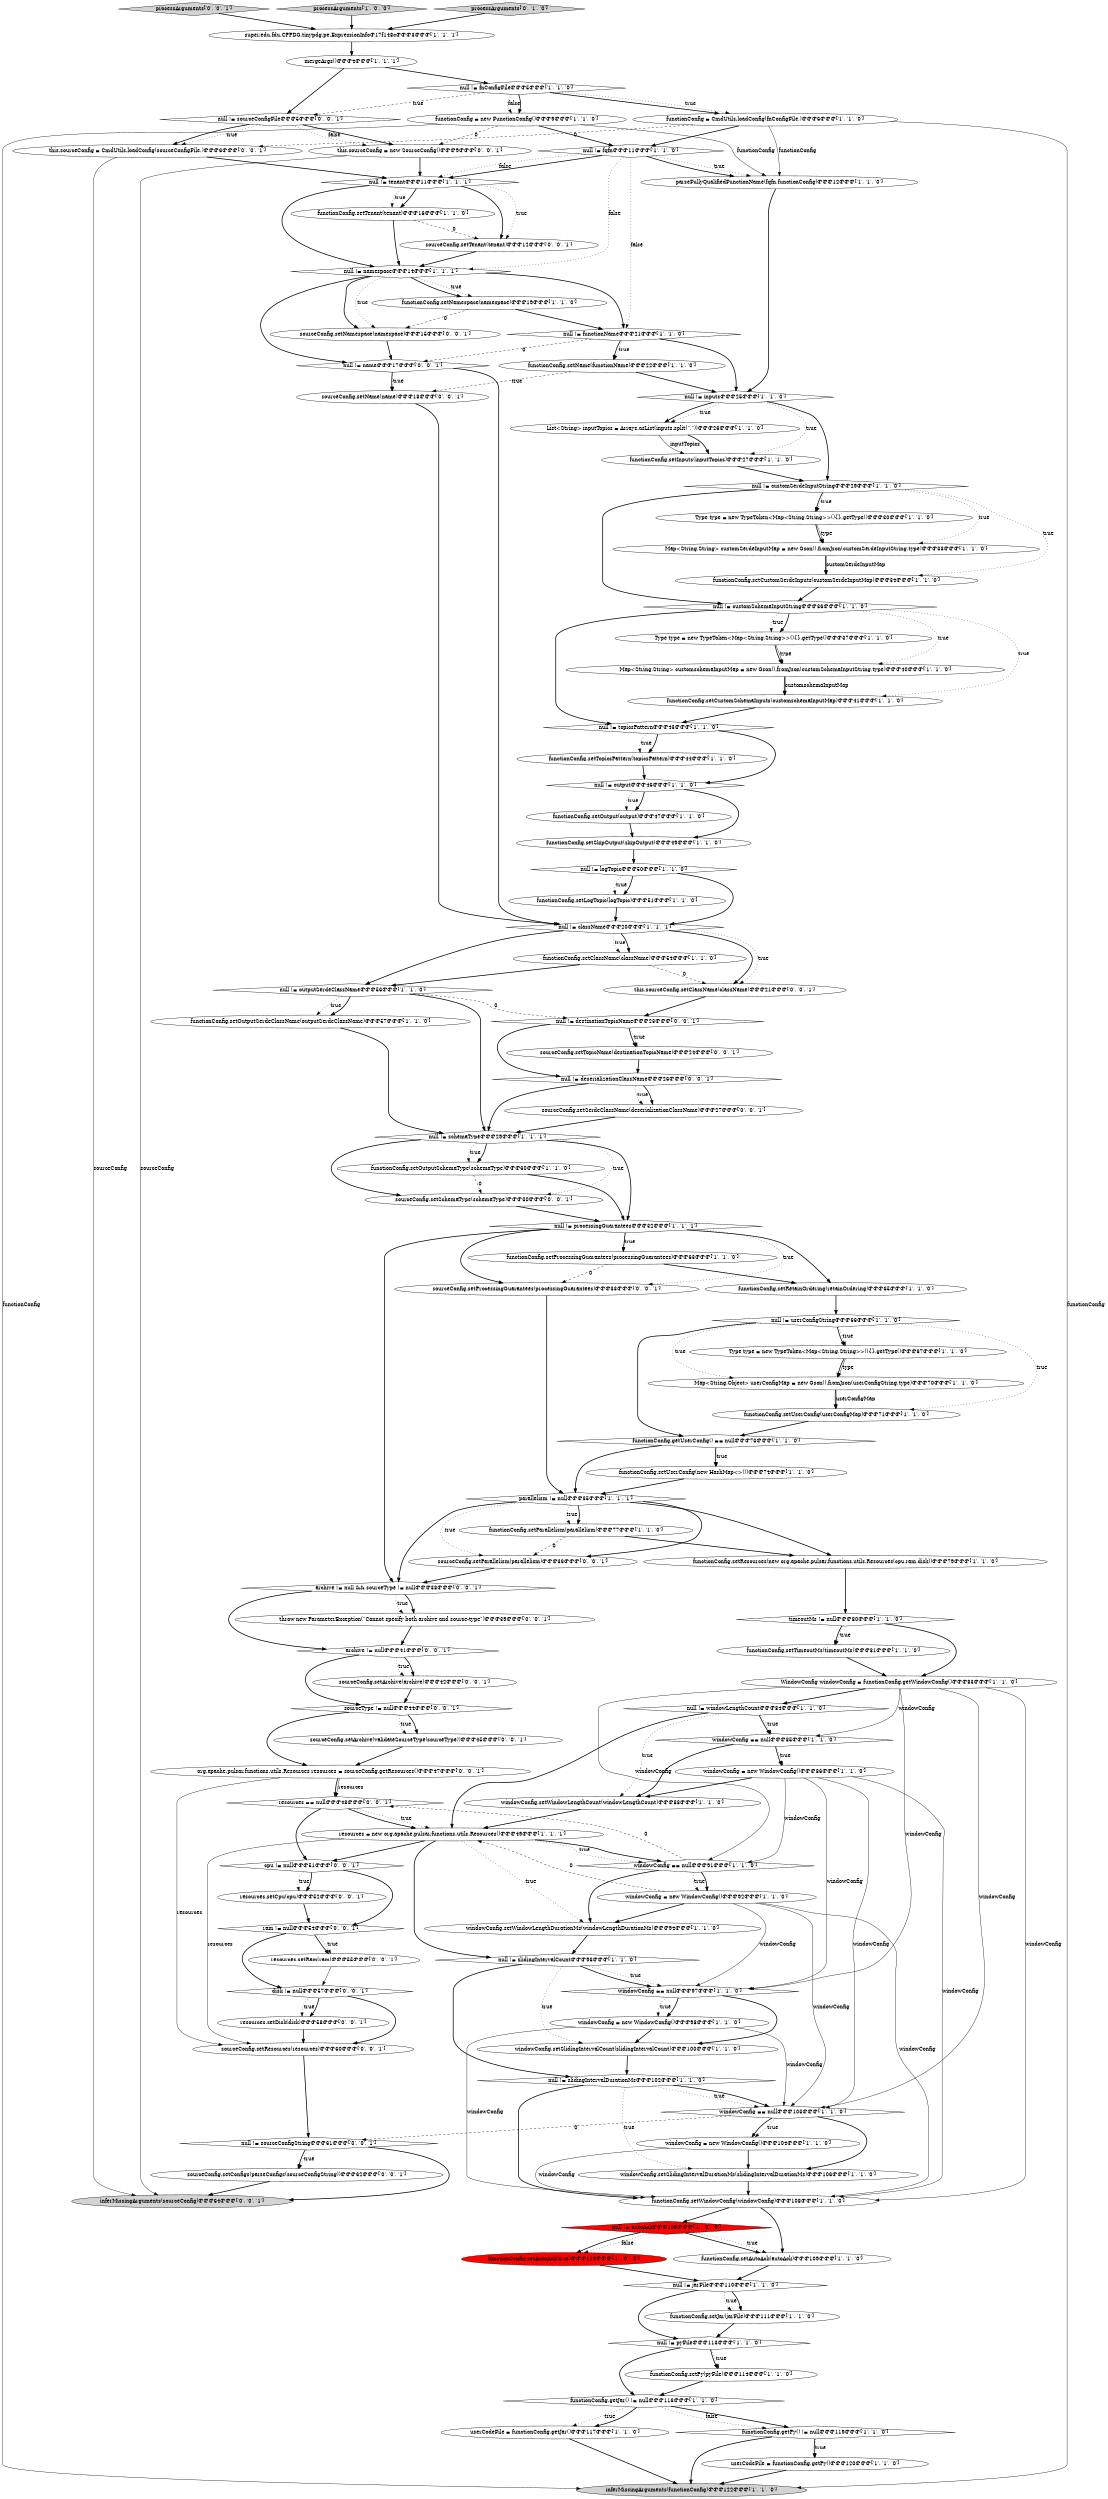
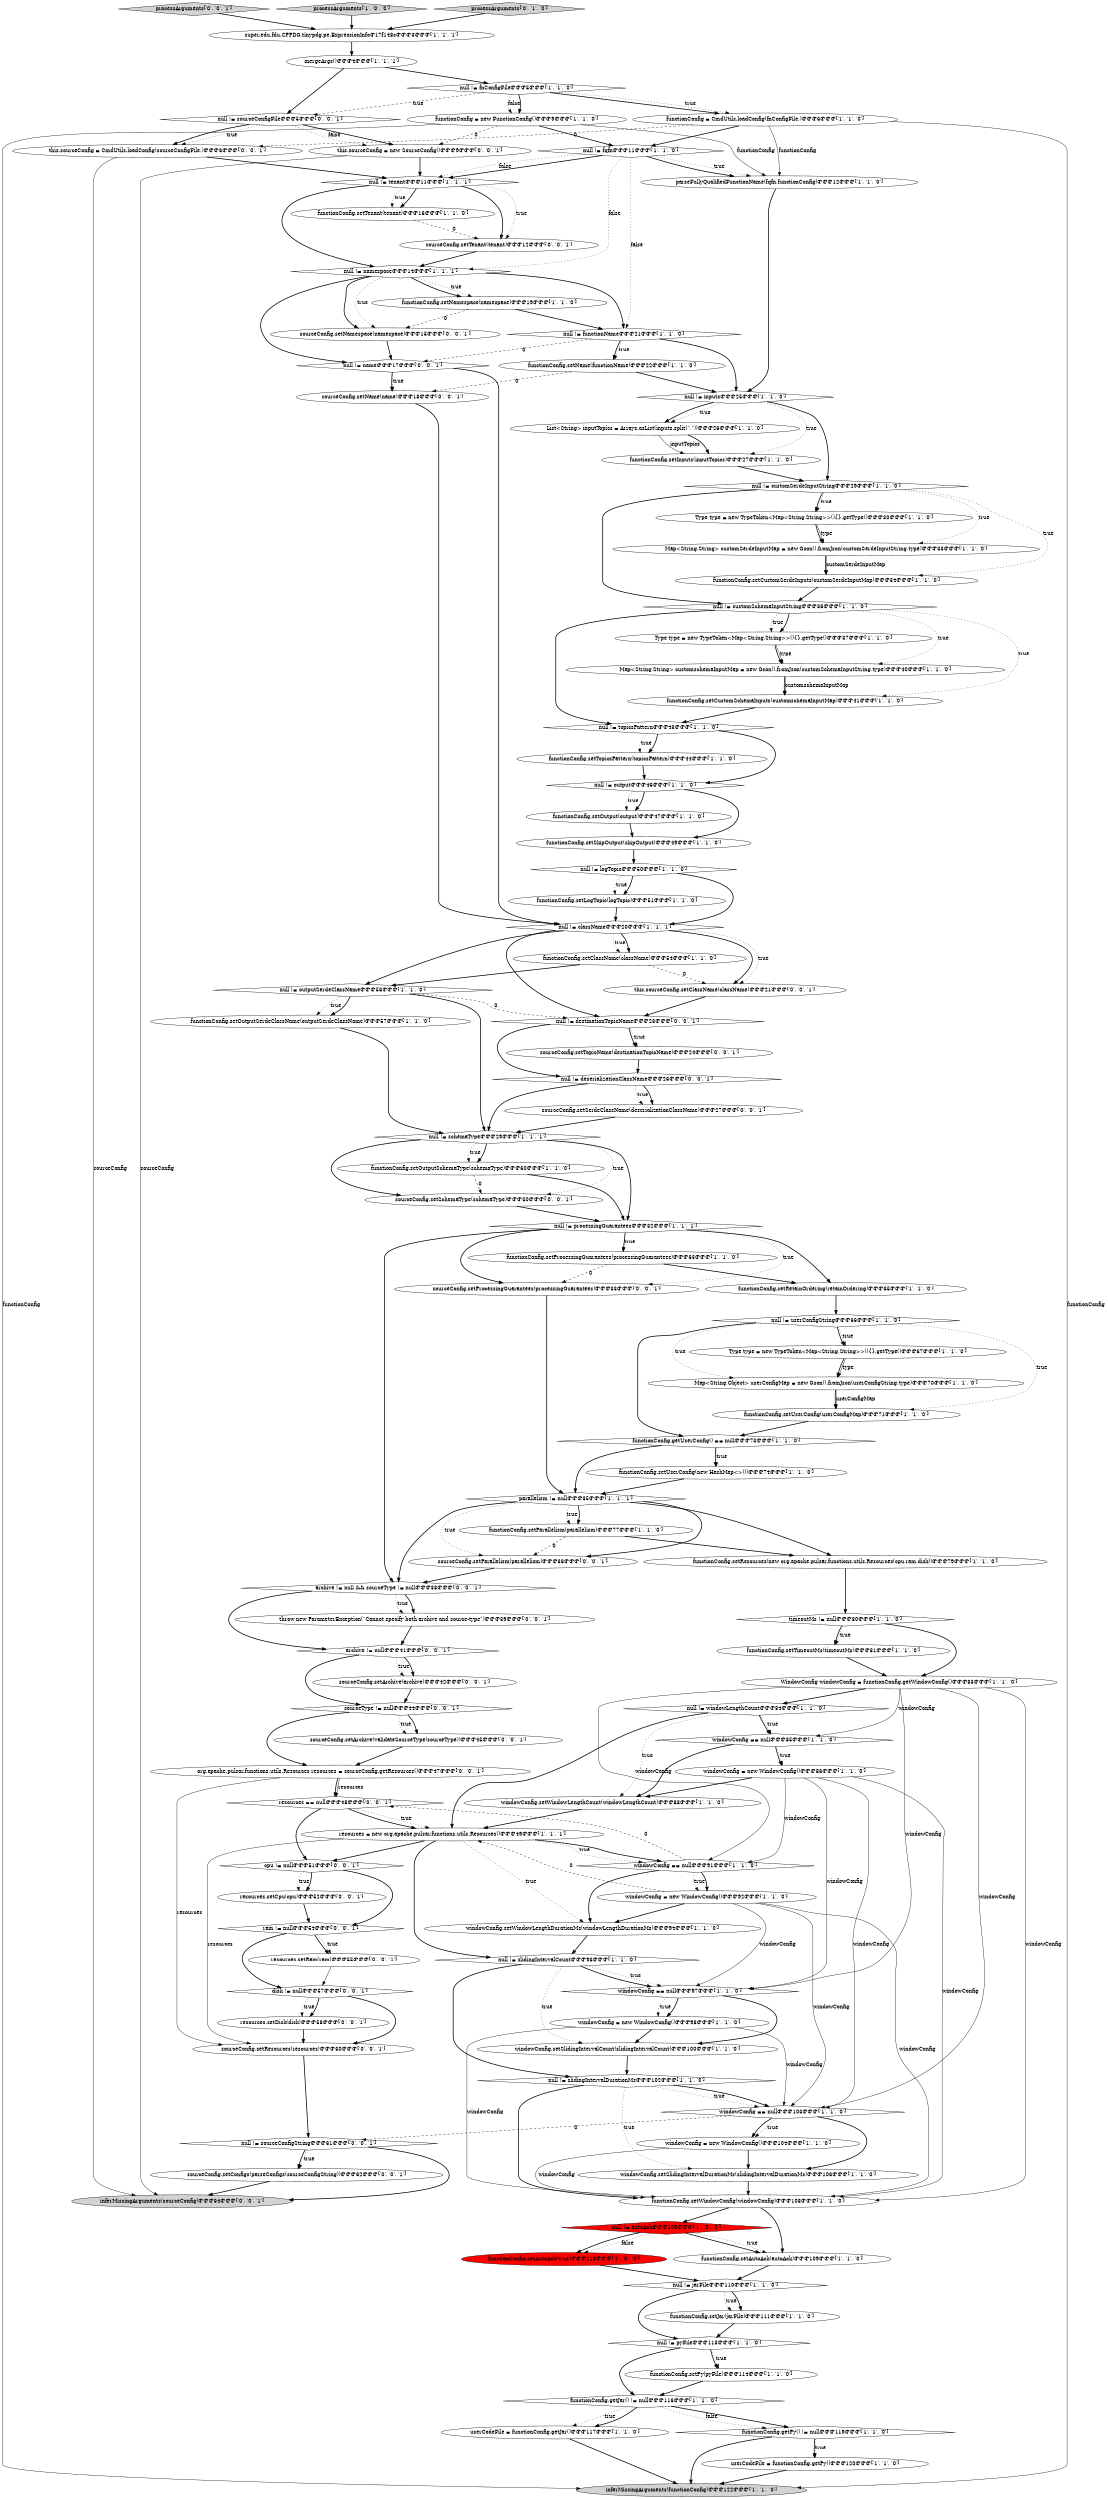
edge "functionConfig.setTenant(tenant)@@@16@@@['1', '1', '0']" -> "null != namespace@@@14@@@['1', '1', '1']": removed
edge "functionConfig.setName(functionName)@@@22@@@['1', '1', '0']" -> "sourceConfig.setName(name)@@@18@@@['0', '0', '1']": label "true" -> "0"
edge "null != className@@@20@@@['1', '1', '1']" -> "null != destinationTopicName@@@23@@@['0', '0', '1']": added
